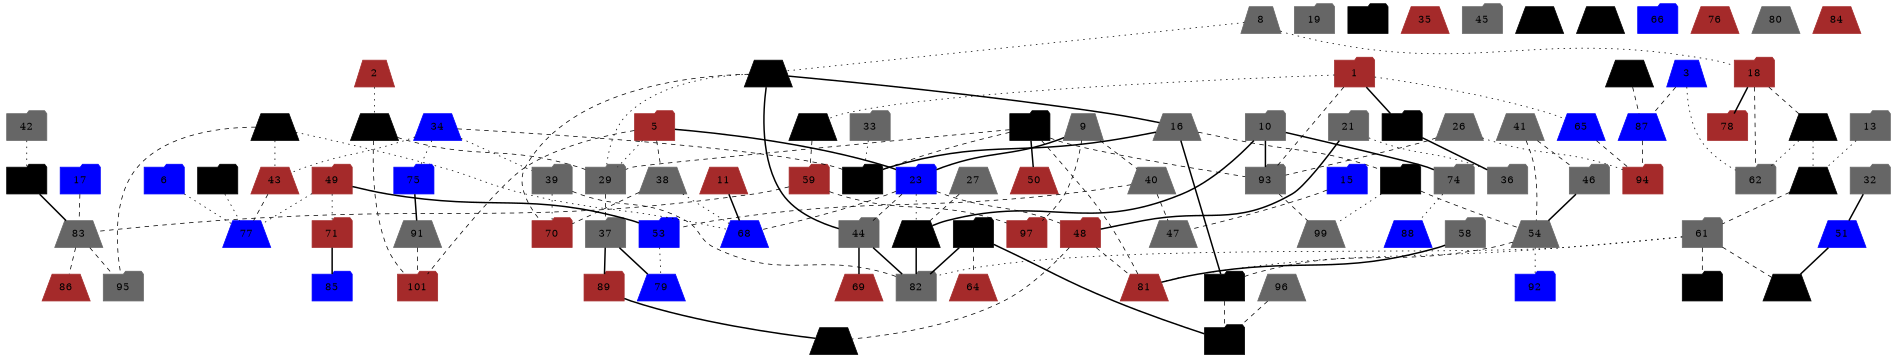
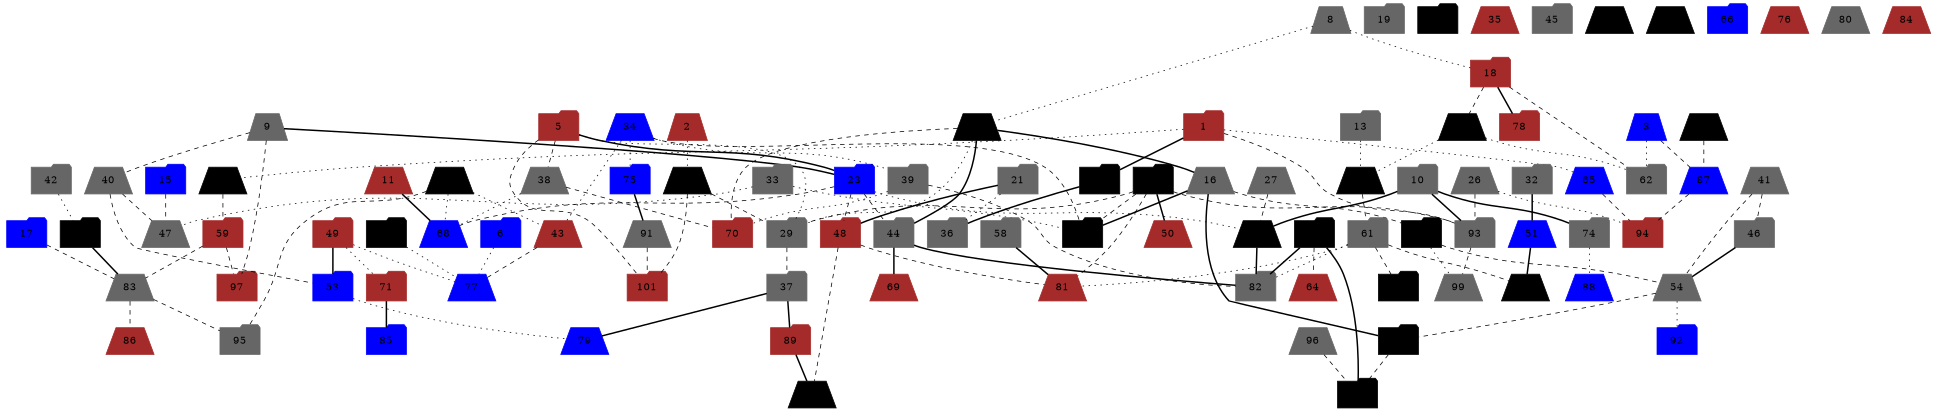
edge "33" -- "47": added
